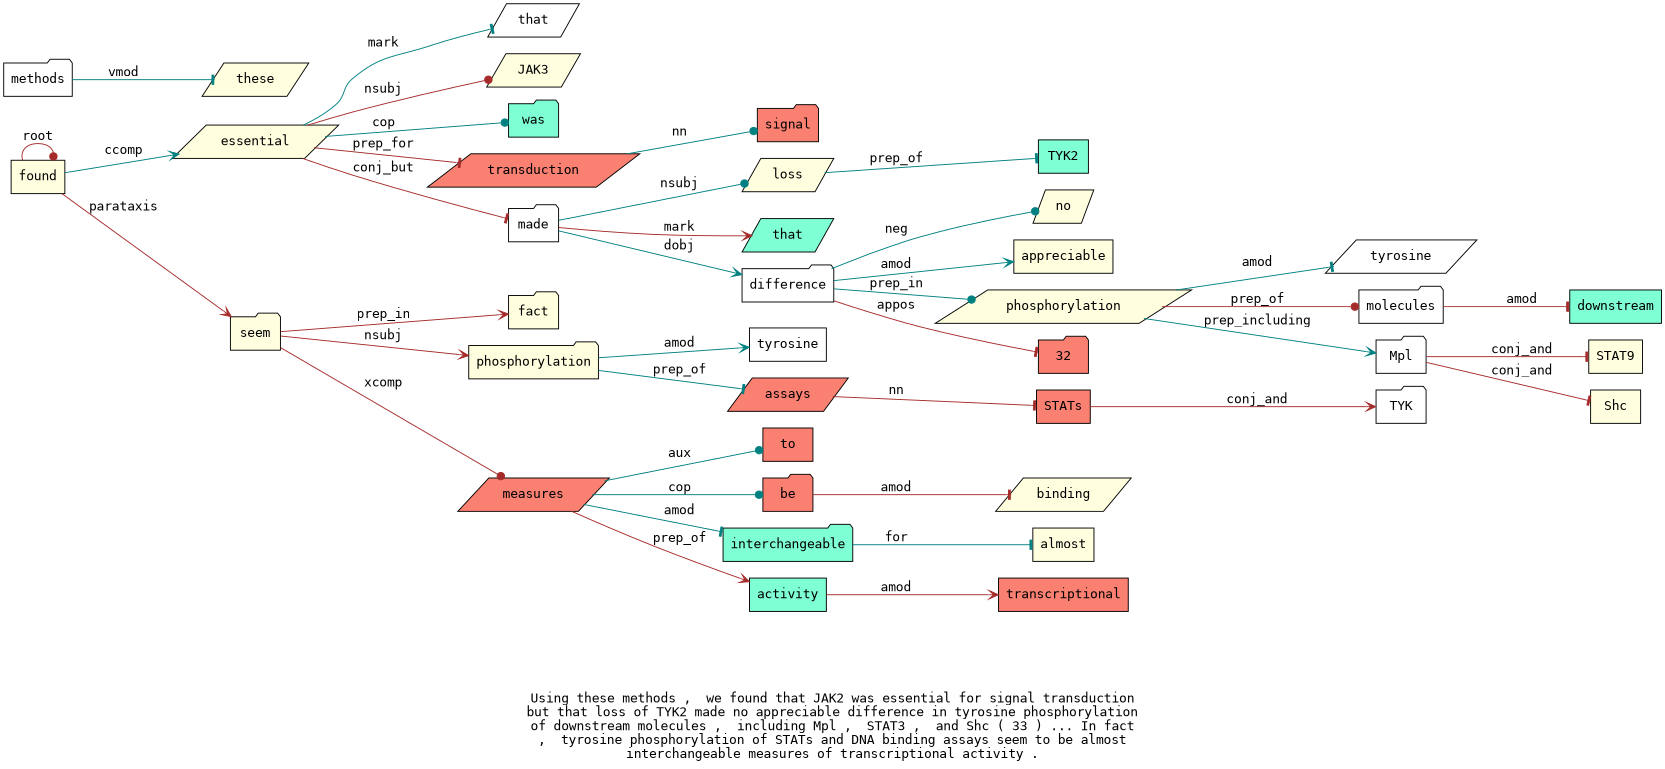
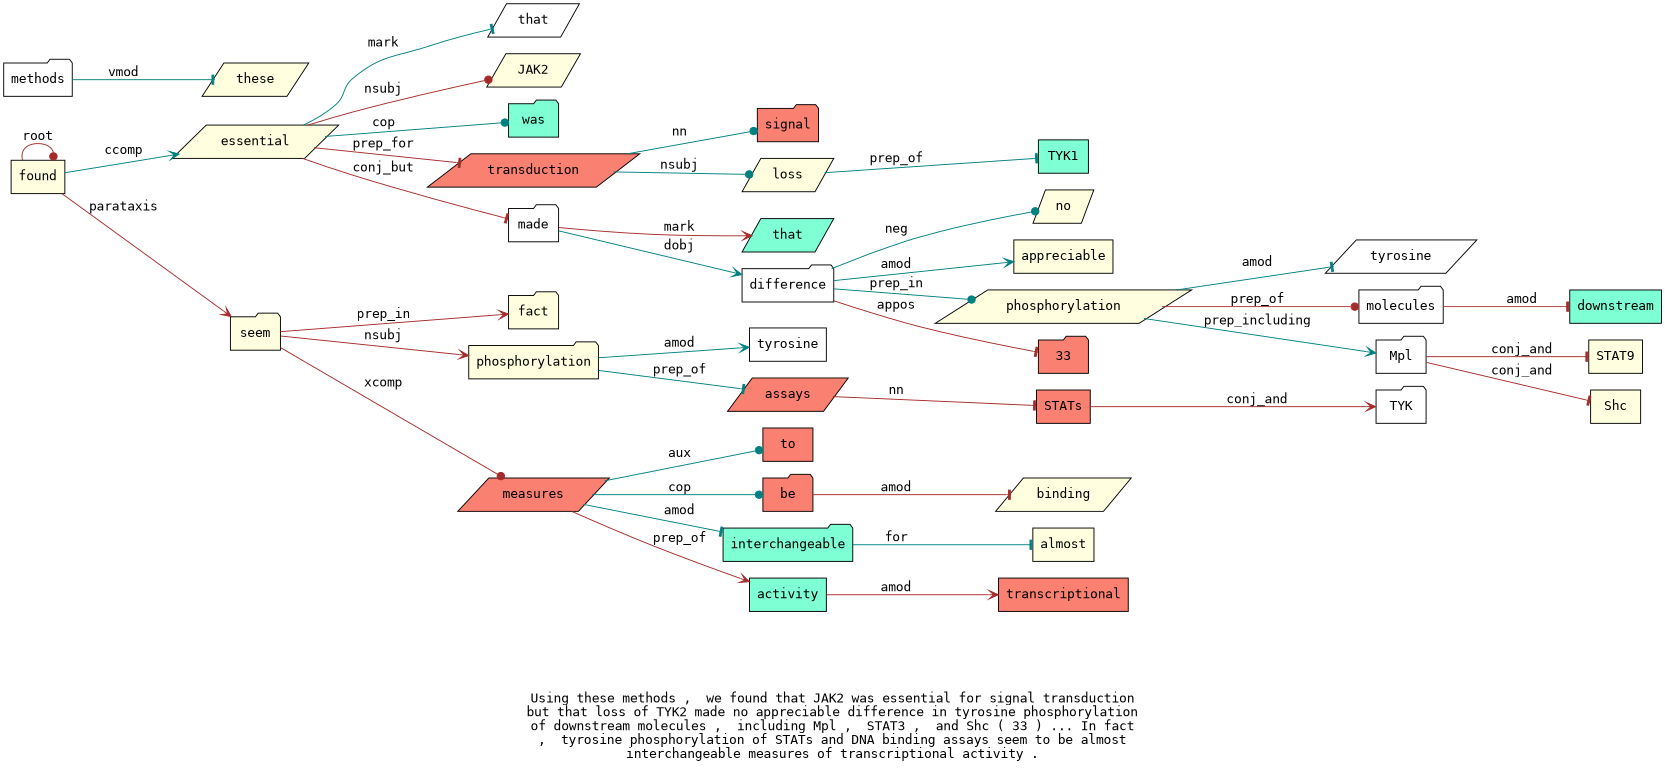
node "JAK3": label "JAK3" -> "JAK2"
node "TYK2": label "TYK2" -> "TYK1"
edge "made" -> "loss": now "transduction" -> "loss"
node "32": label "32" -> "33"
